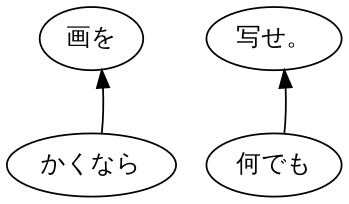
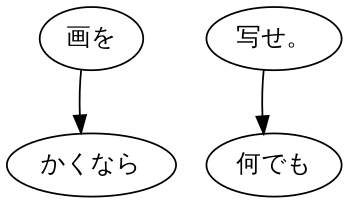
edge "かくなら" -> "画を": reversed
edge "何でも" -> "写せ。": reversed
